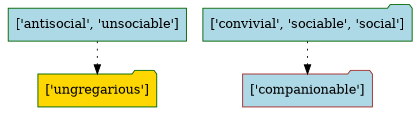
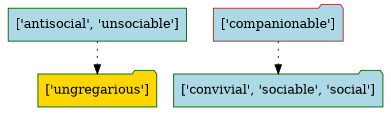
edge "['convivial', 'sociable', 'social']" -> "['companionable']": reversed
